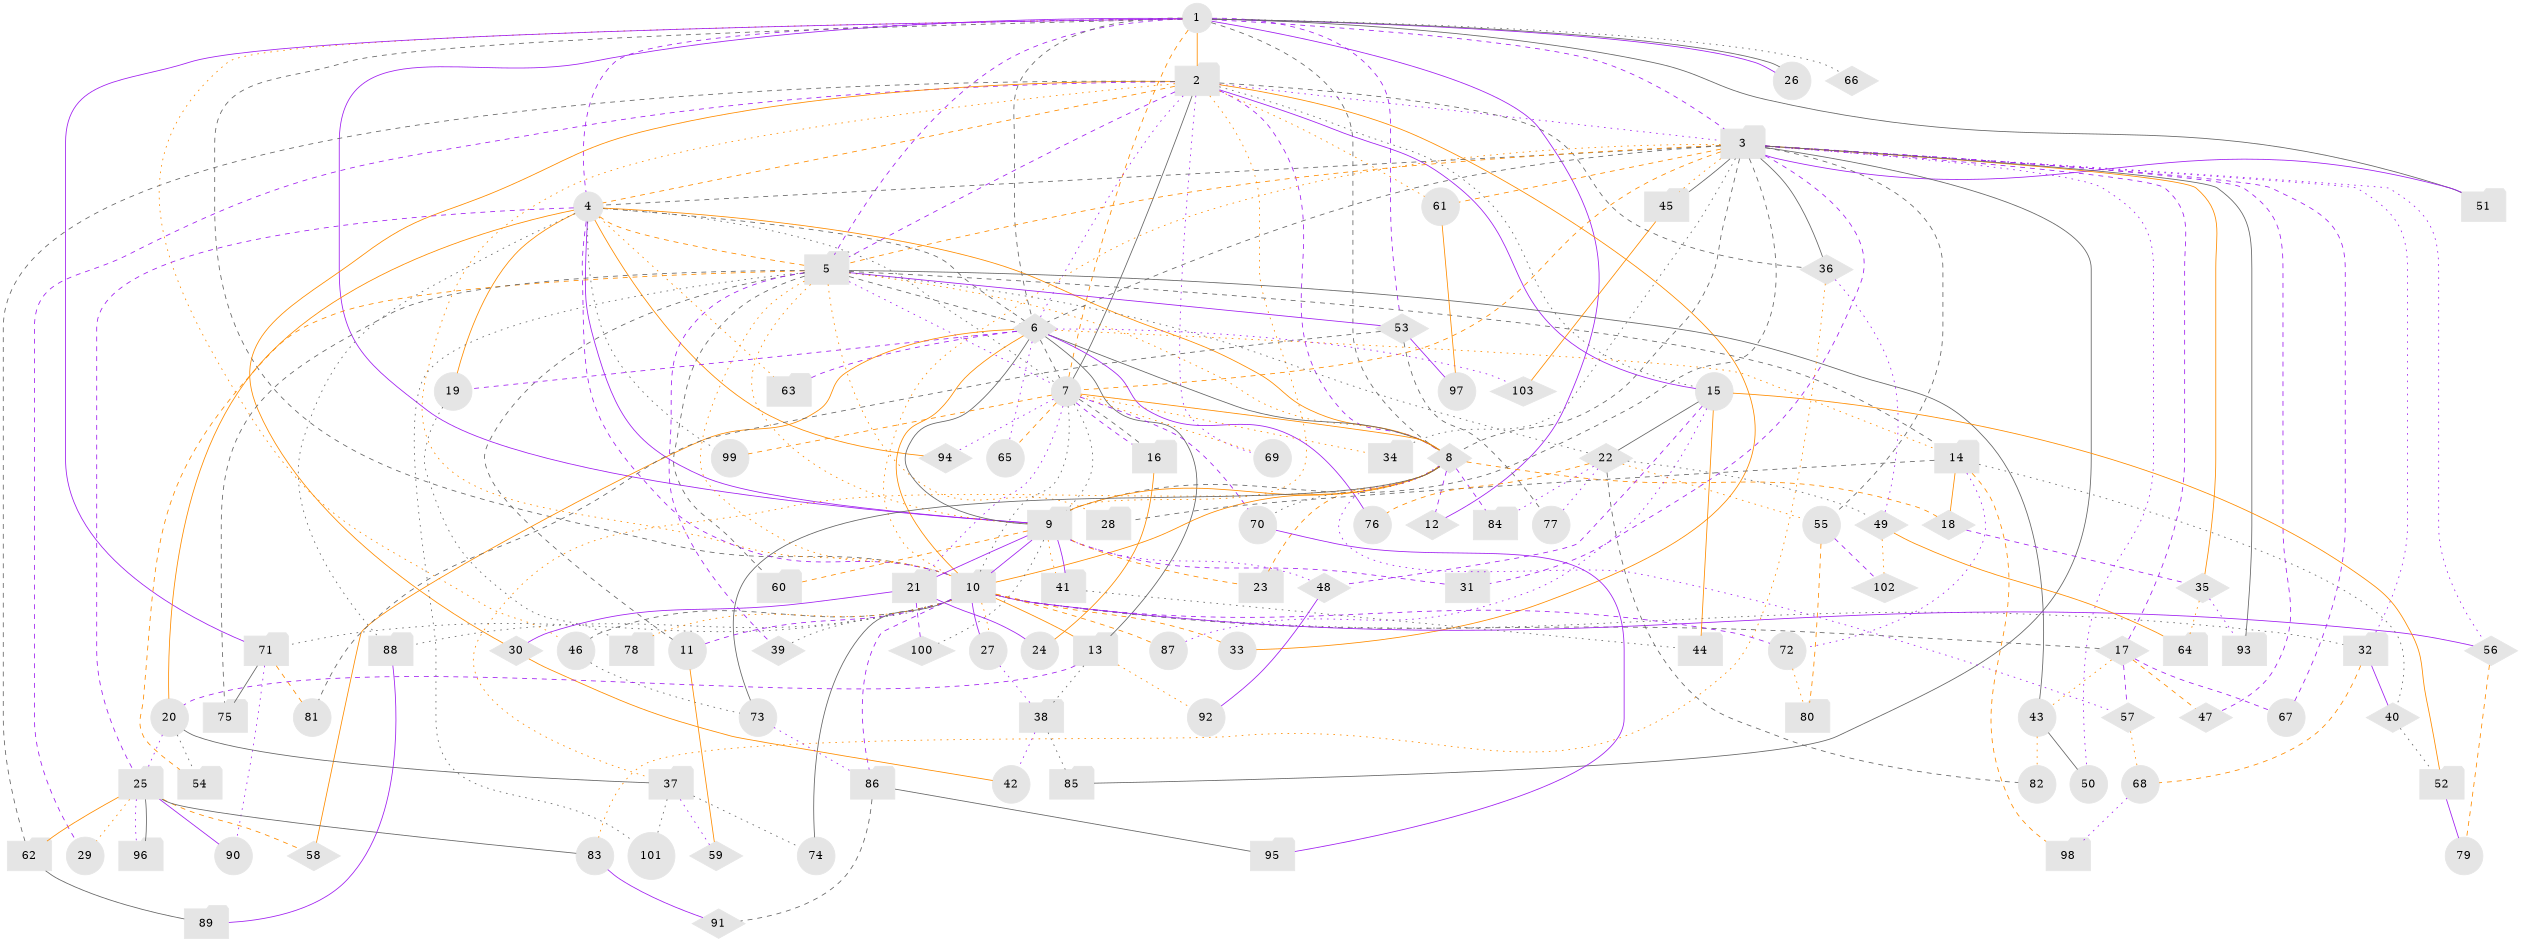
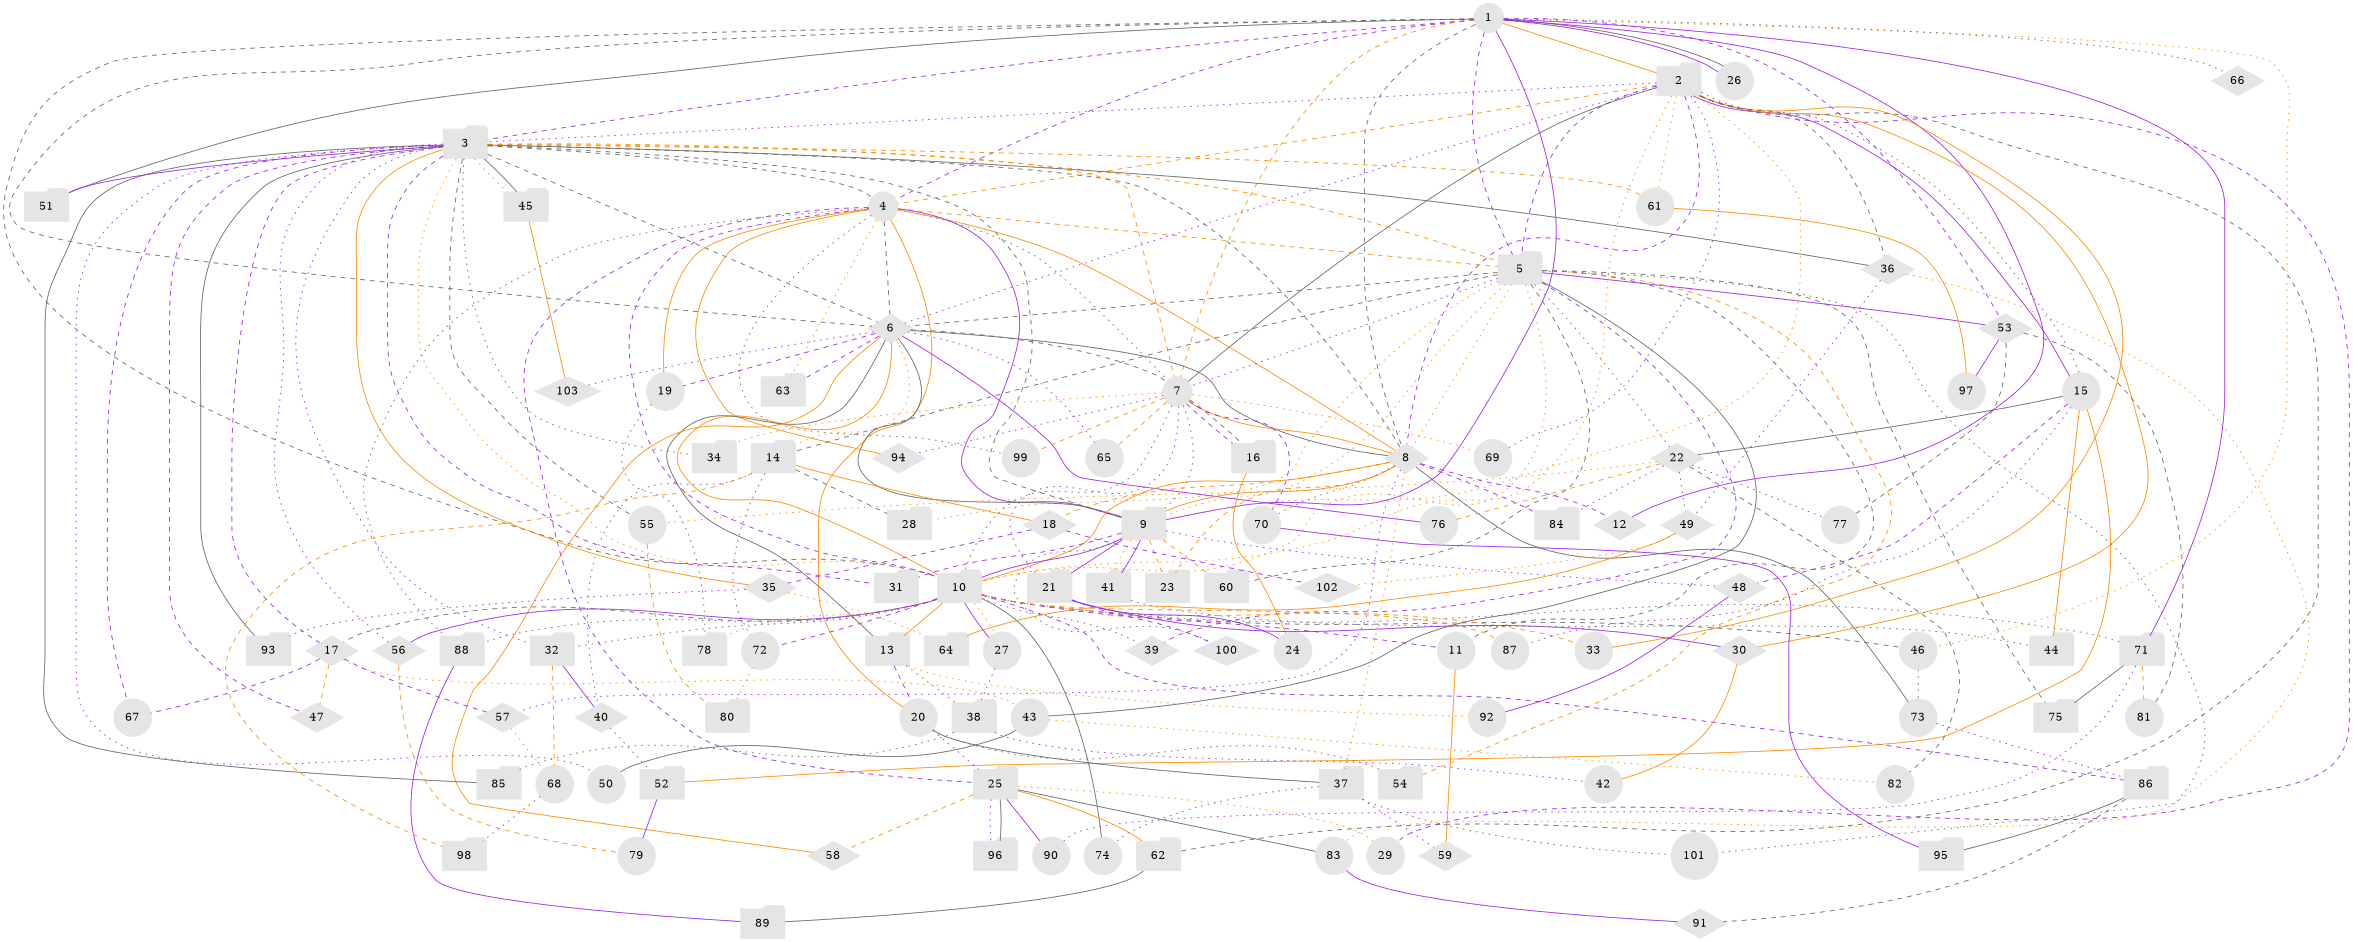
edge "55" -- "102": now "18" -- "102"
